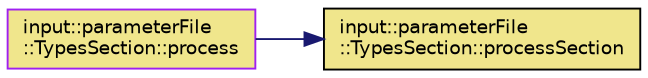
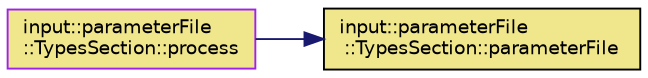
node "input::parameterFile ::TypesSection::processSection": label "input::parameterFile ::TypesSection::processSection" -> "input::parameterFile ::TypesSection::parameterFile"
